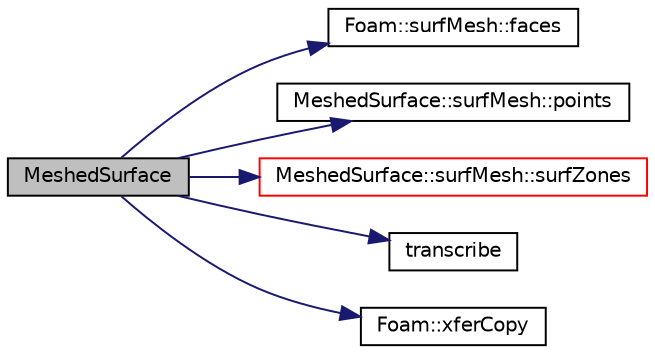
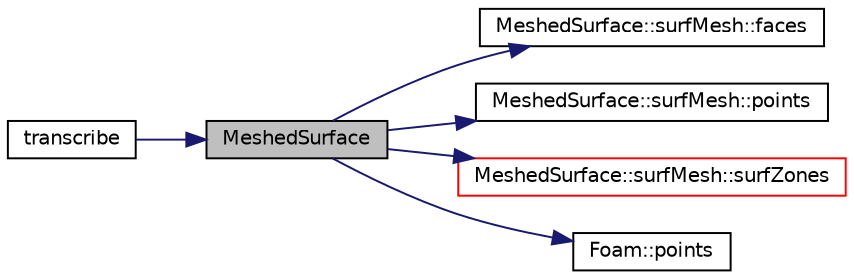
node "Foam::surfMesh::faces": label "Foam::surfMesh::faces" -> "MeshedSurface::surfMesh::faces"
edge "MeshedSurface" -> "transcribe": reversed
node "Foam::xferCopy": label "Foam::xferCopy" -> "Foam::points"
